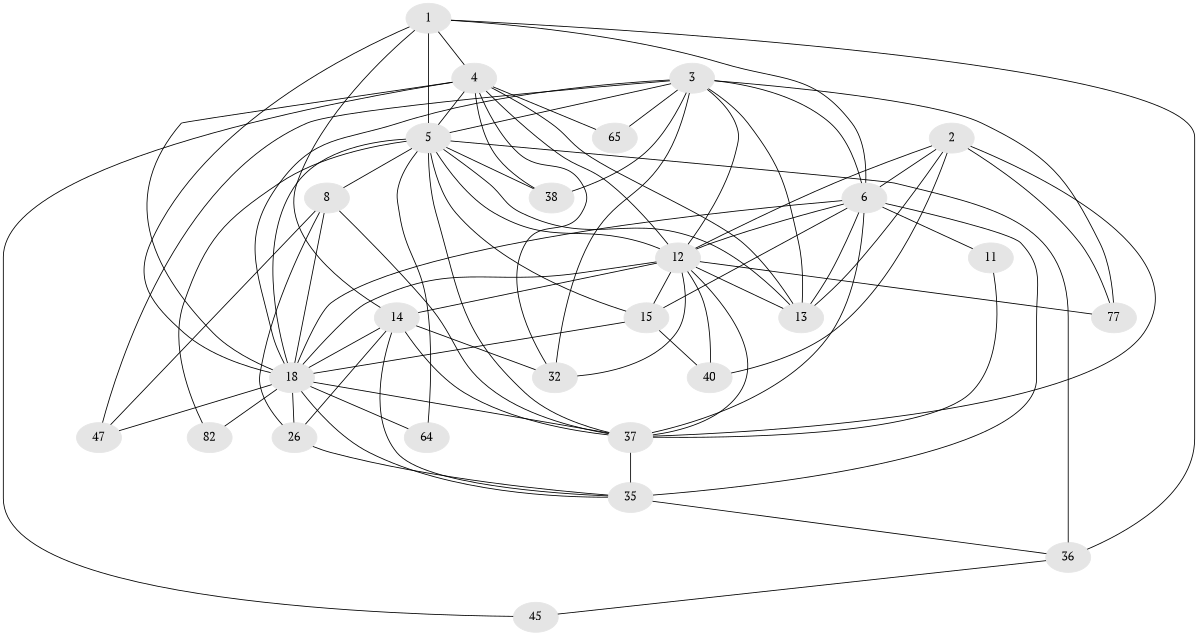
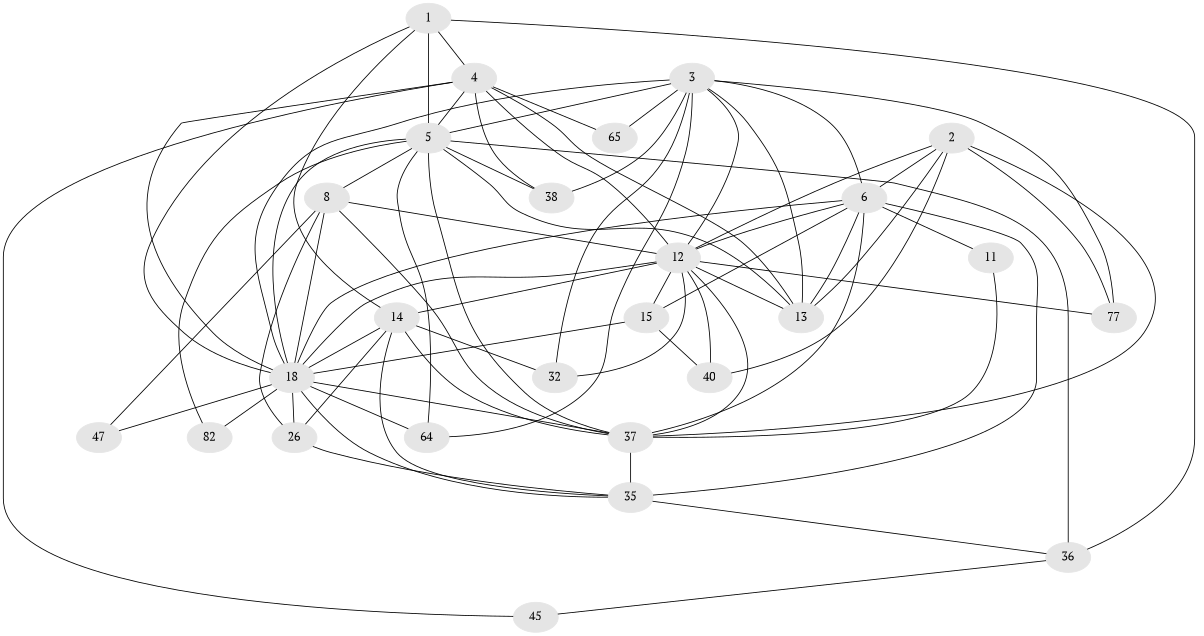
edge "1" -- "6": removed
edge "3" -- "47": now "3" -- "64"
edge "4" -- "32": removed
edge "5" -- "12": now "8" -- "12"
edge "5" -- "15": removed
